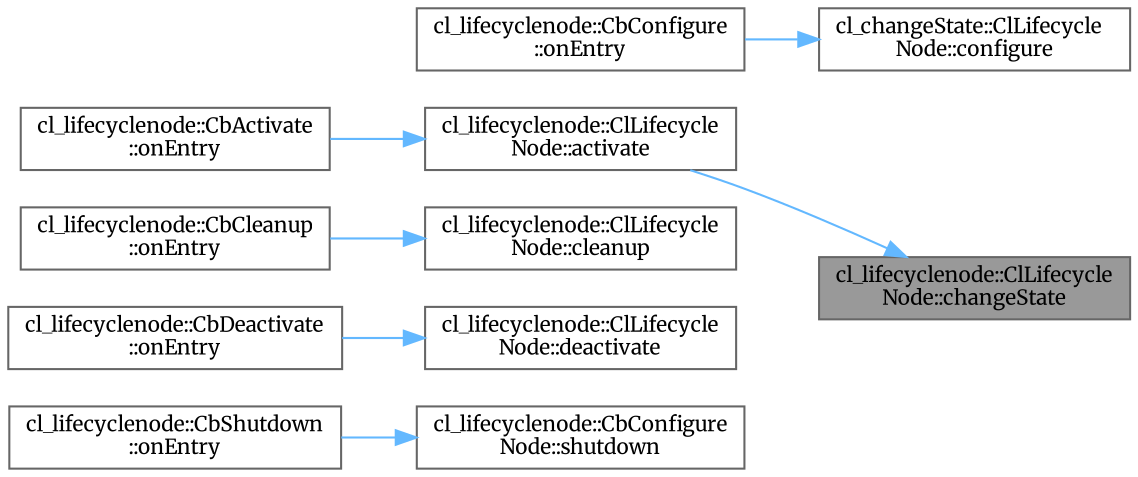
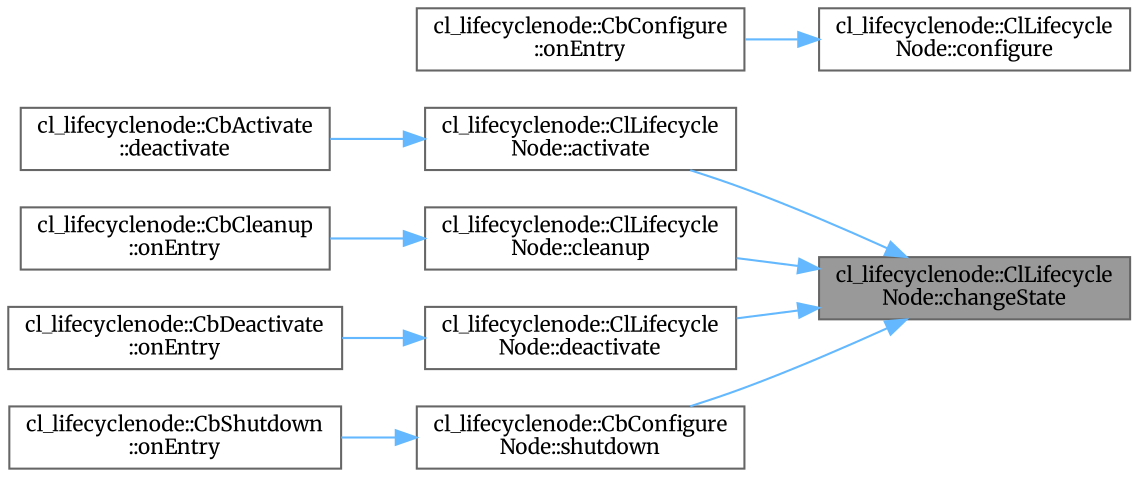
node "cl_changeState::ClLifecycle Node::configure": label "cl_changeState::ClLifecycle Node::configure" -> "cl_lifecyclenode::ClLifecycle Node::configure"
node "cl_lifecyclenode::CbActivate ::onEntry": label "cl_lifecyclenode::CbActivate ::onEntry" -> "cl_lifecyclenode::CbActivate ::deactivate"
edge "cl_lifecyclenode::ClLifecycle Node::cleanup" -> "cl_lifecyclenode::ClLifecycle Node::changeState": added
edge "cl_lifecyclenode::ClLifecycle Node::deactivate" -> "cl_lifecyclenode::ClLifecycle Node::changeState": added
edge "cl_lifecyclenode::CbConfigure Node::shutdown" -> "cl_lifecyclenode::ClLifecycle Node::changeState": added
